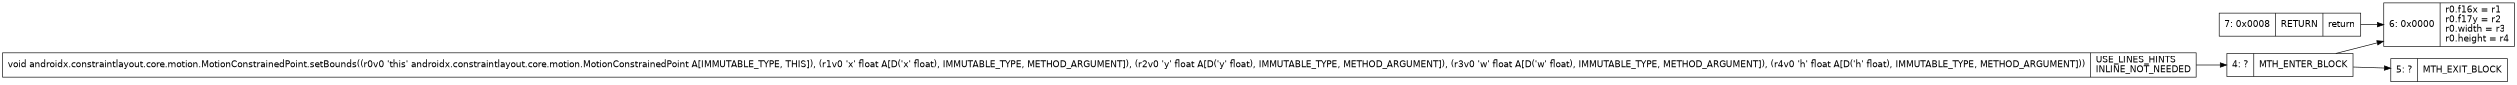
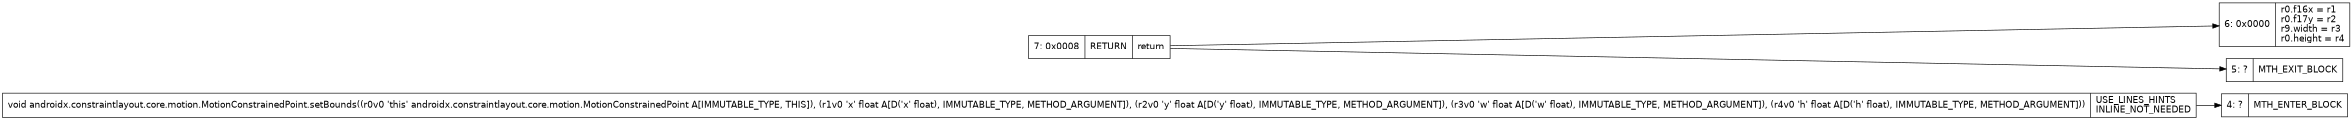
node "6: 0x0000": text "r0.width = r3" -> "r9.width = r3"
edge "4: ?" -> "6: 0x0000": removed
edge "4: ?" -> "5: ?": now "7: 0x0008" -> "5: ?"
